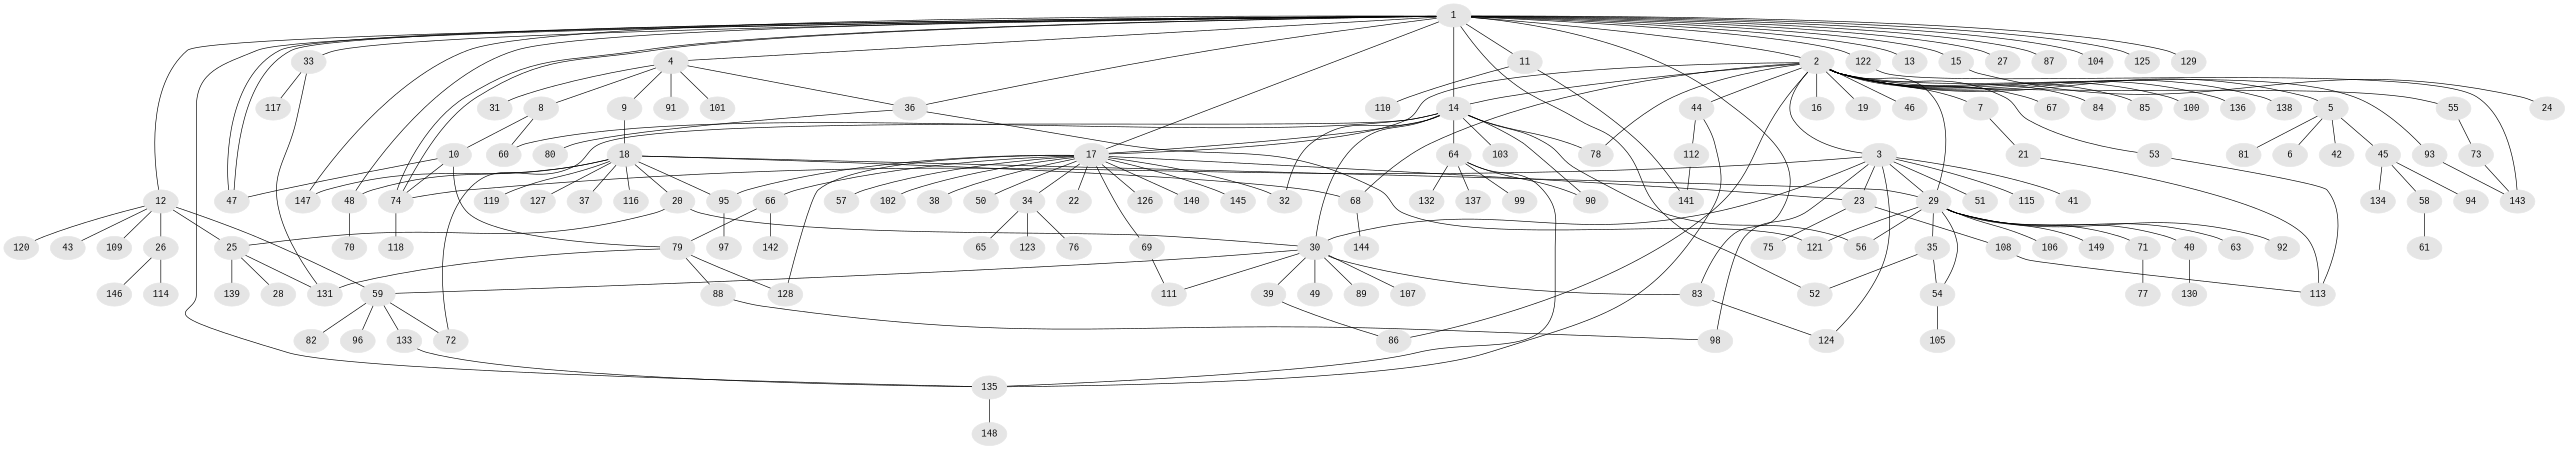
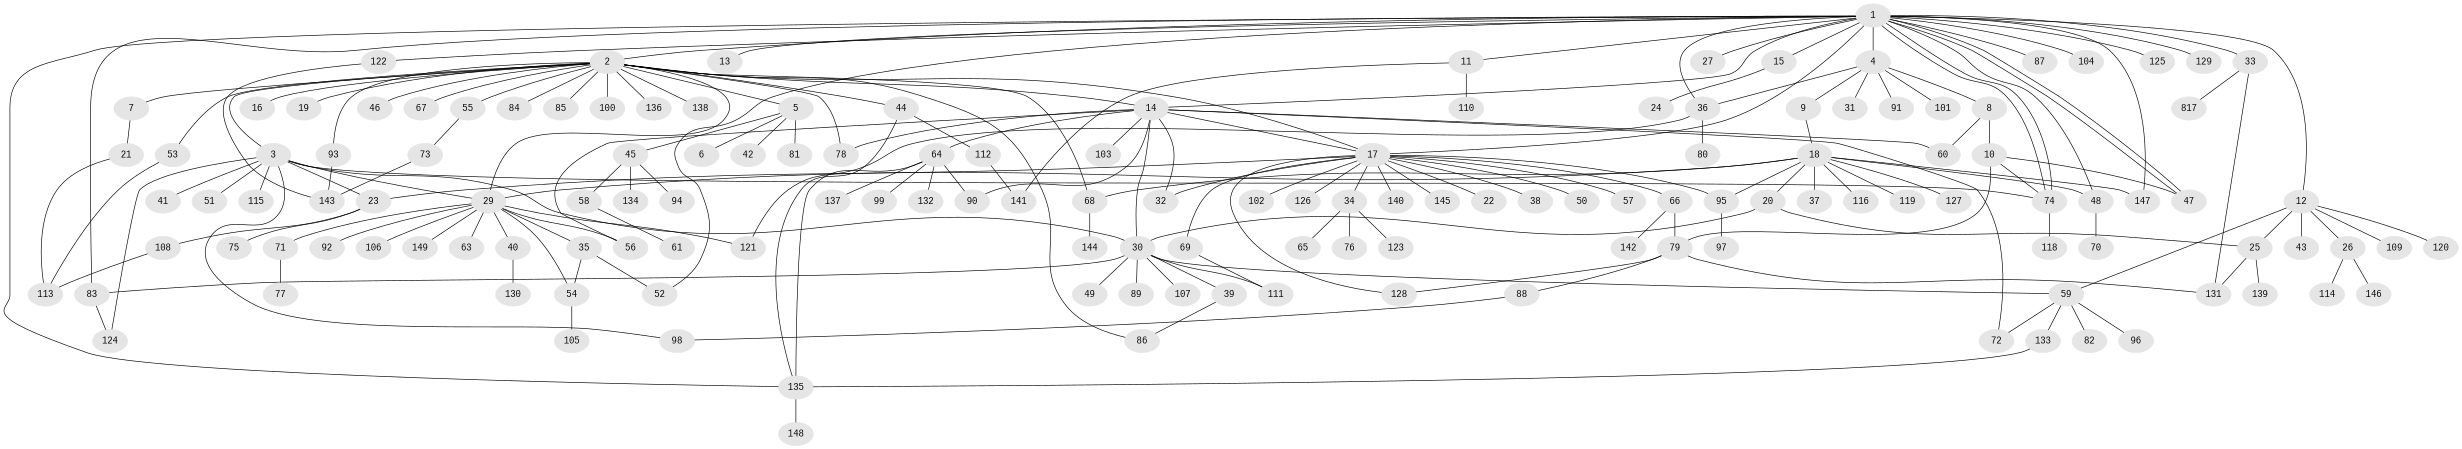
node "117": label "117" -> "817"
node "28": removed
